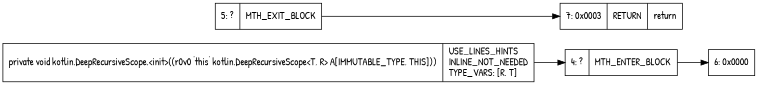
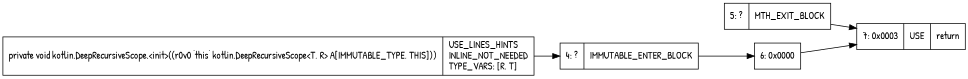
node "7: 0x0003": text "RETURN" -> "USE"
edge "6: 0x0000" -> "7: 0x0003": added
node "4: ?": text "MTH_ENTER_BLOCK" -> "IMMUTABLE_ENTER_BLOCK"
